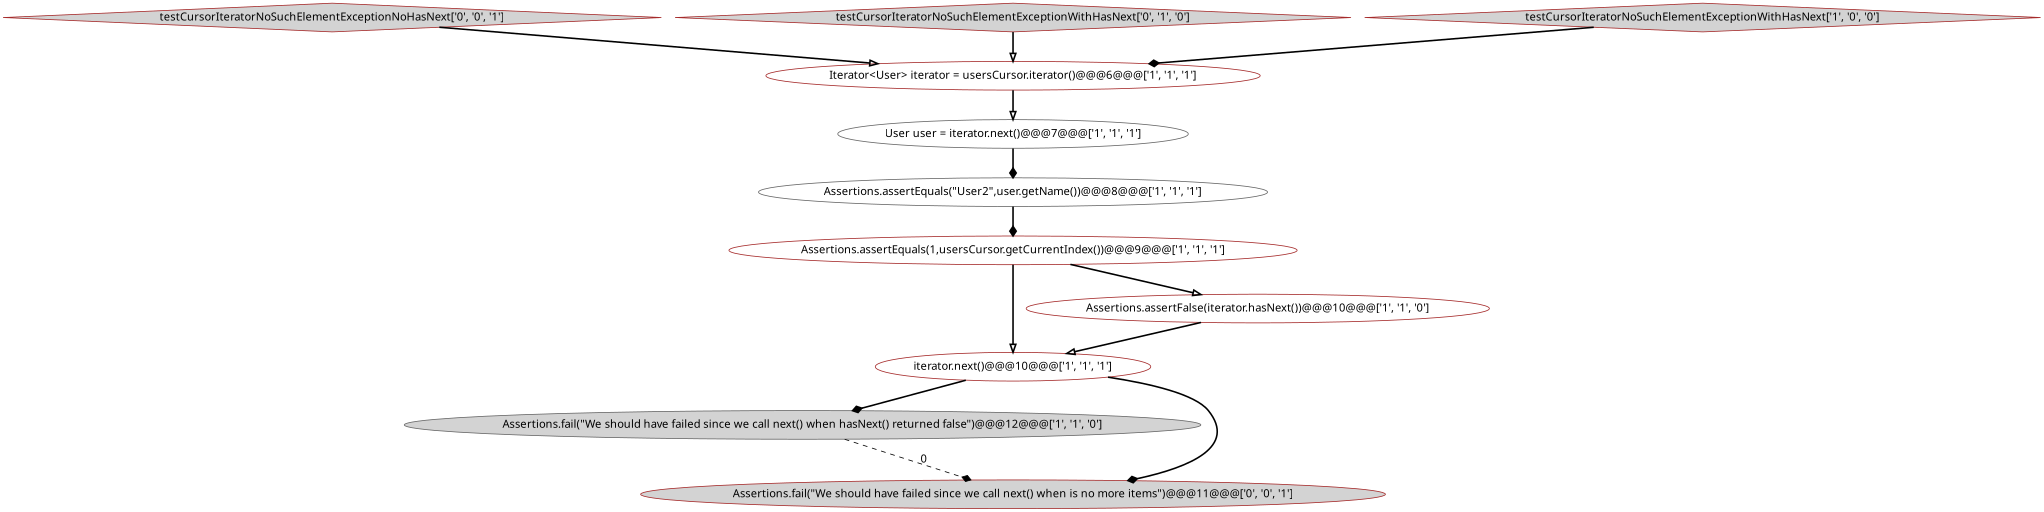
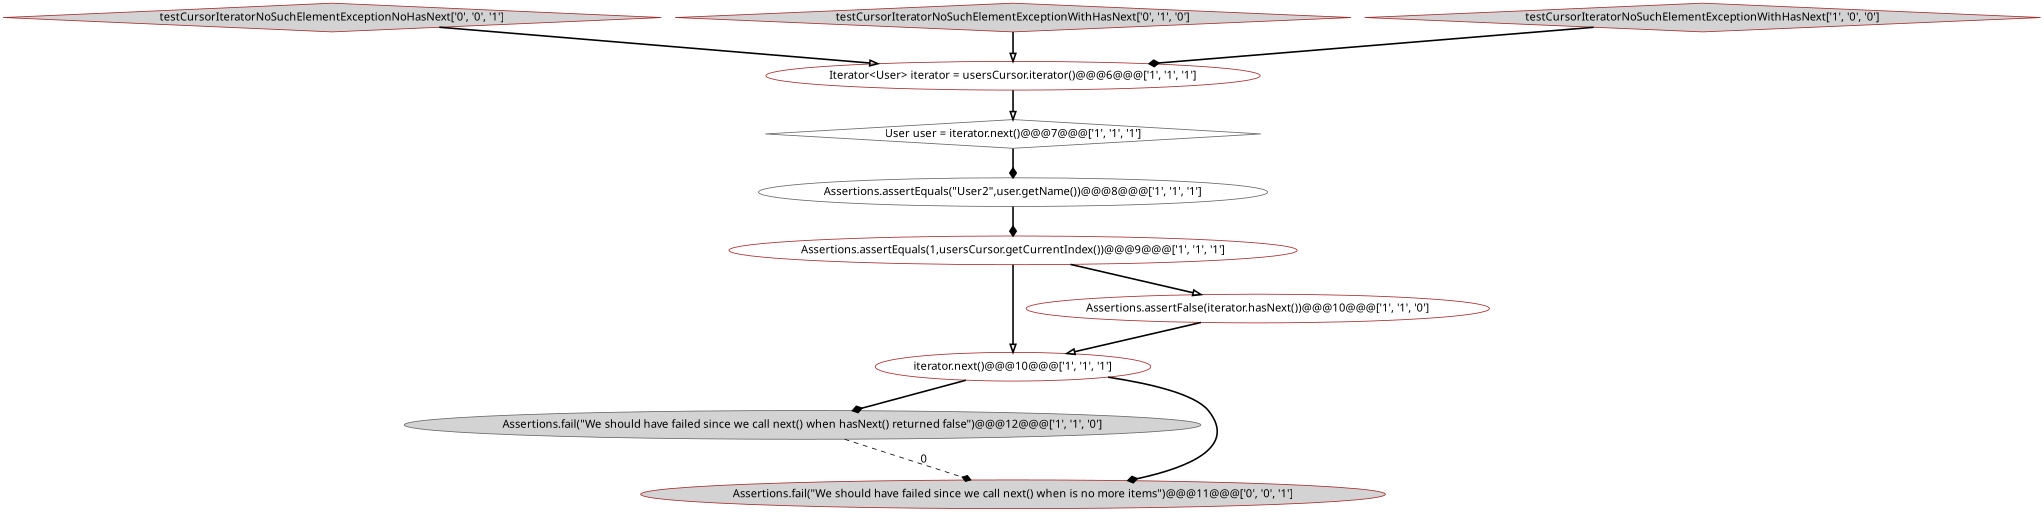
node "User user = iterator.next()@@@7@@@['1', '1', '1']": shape ellipse -> diamond
